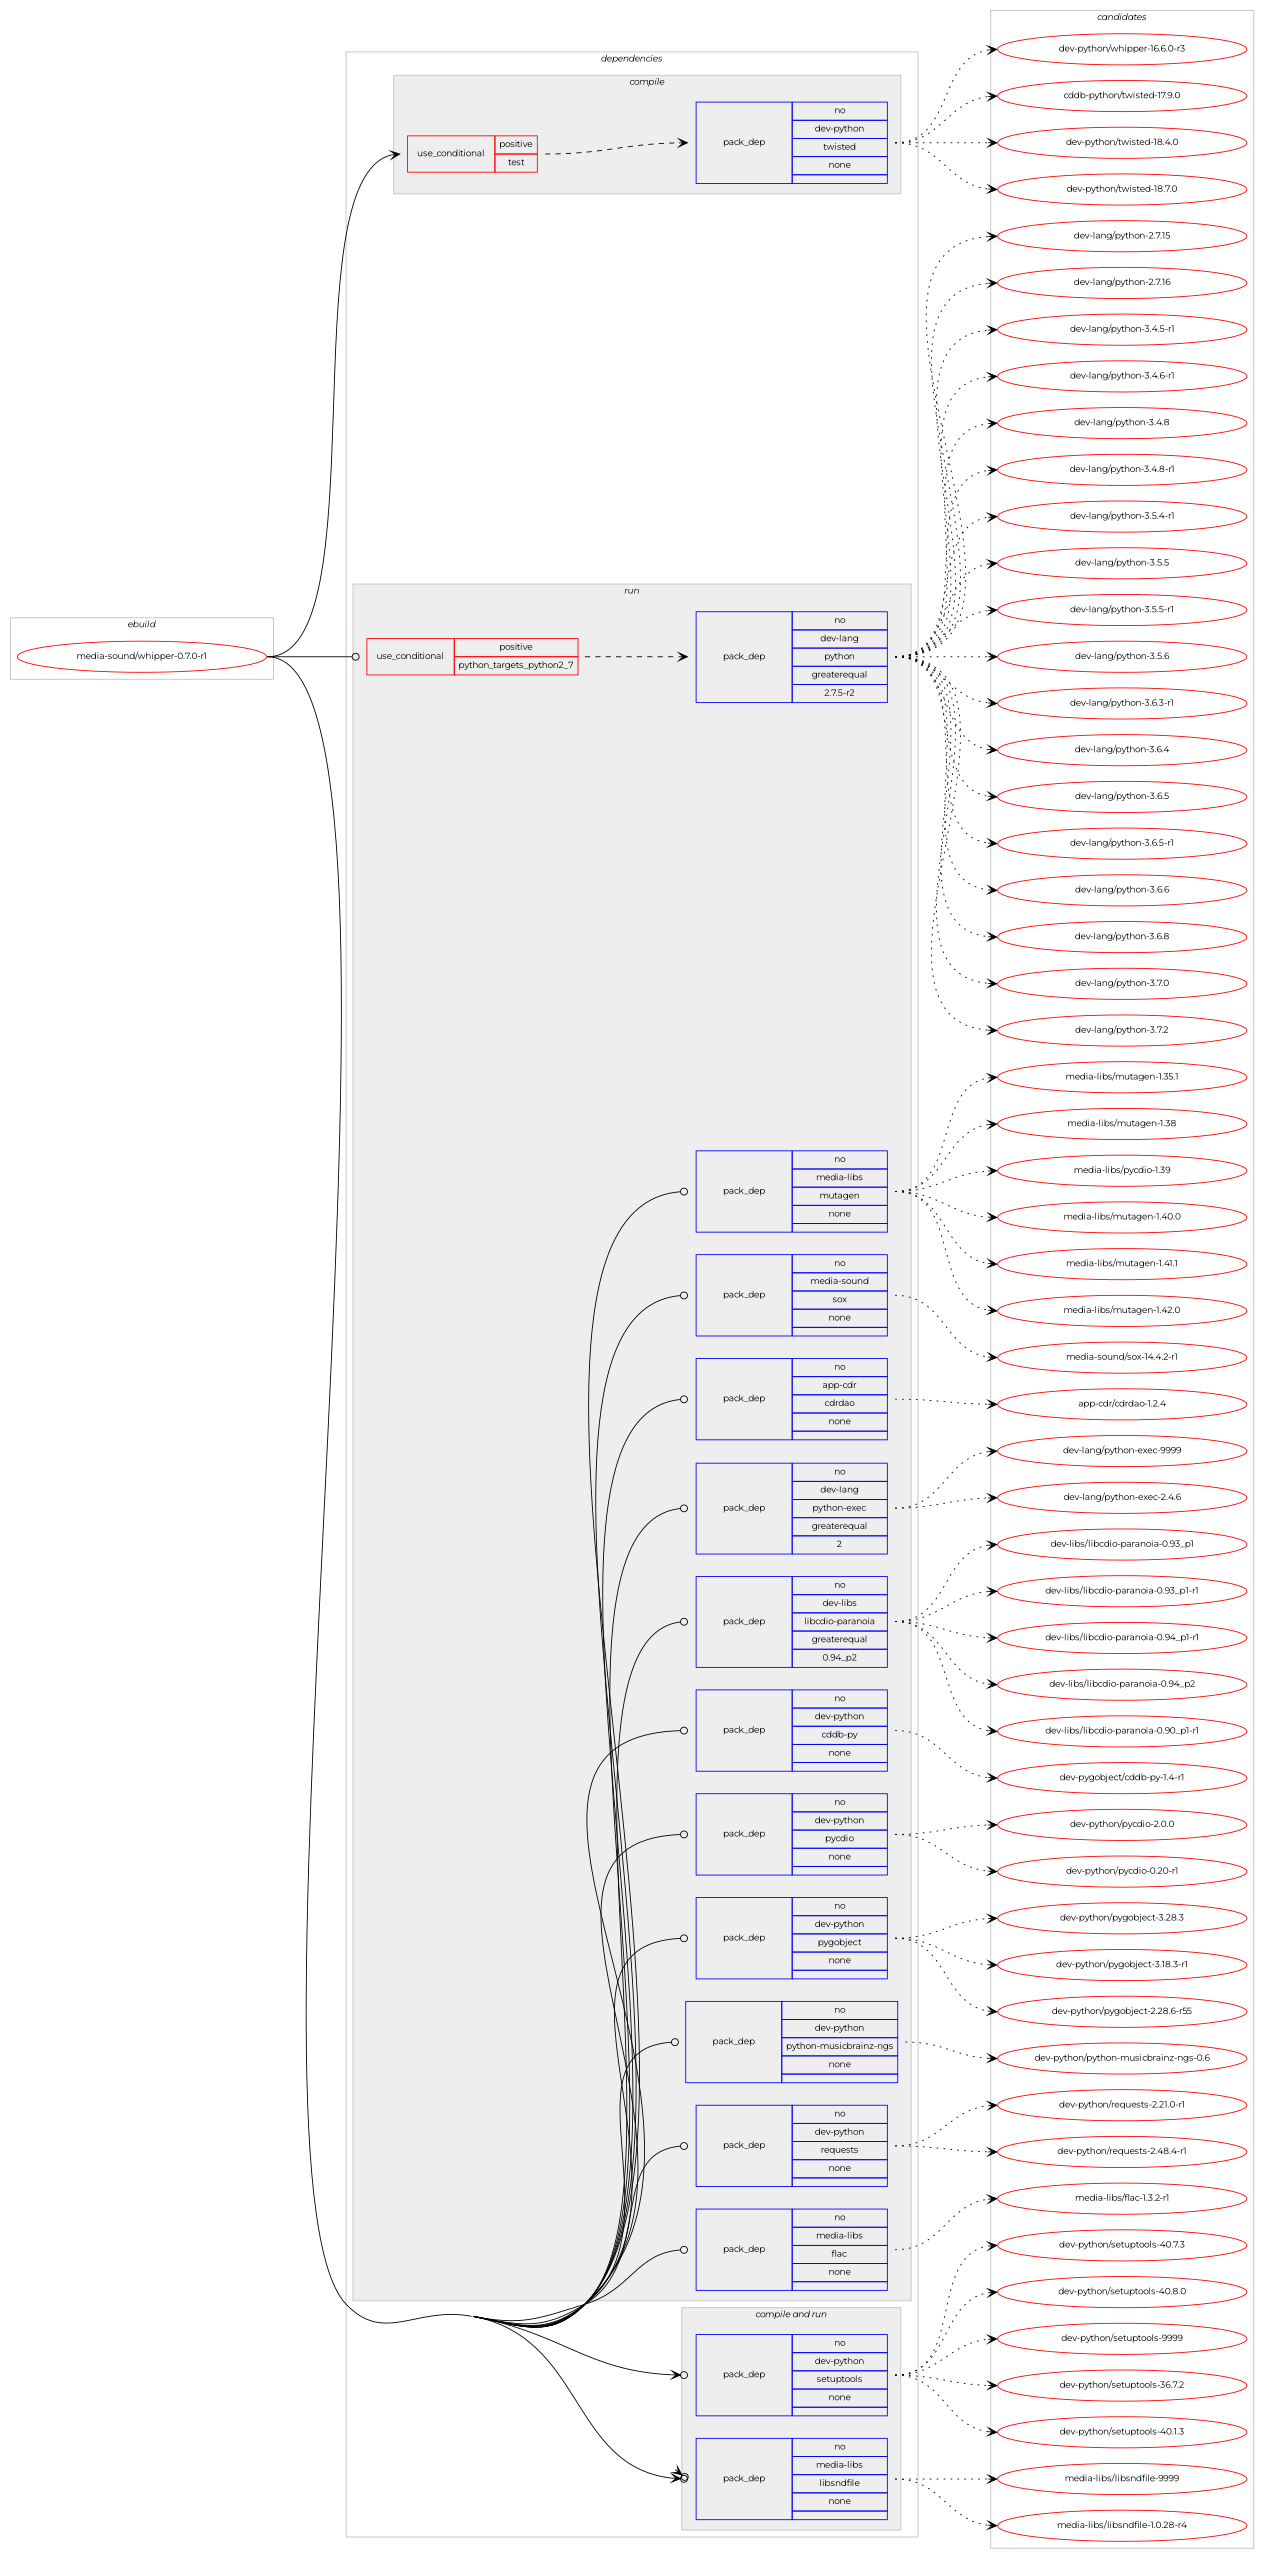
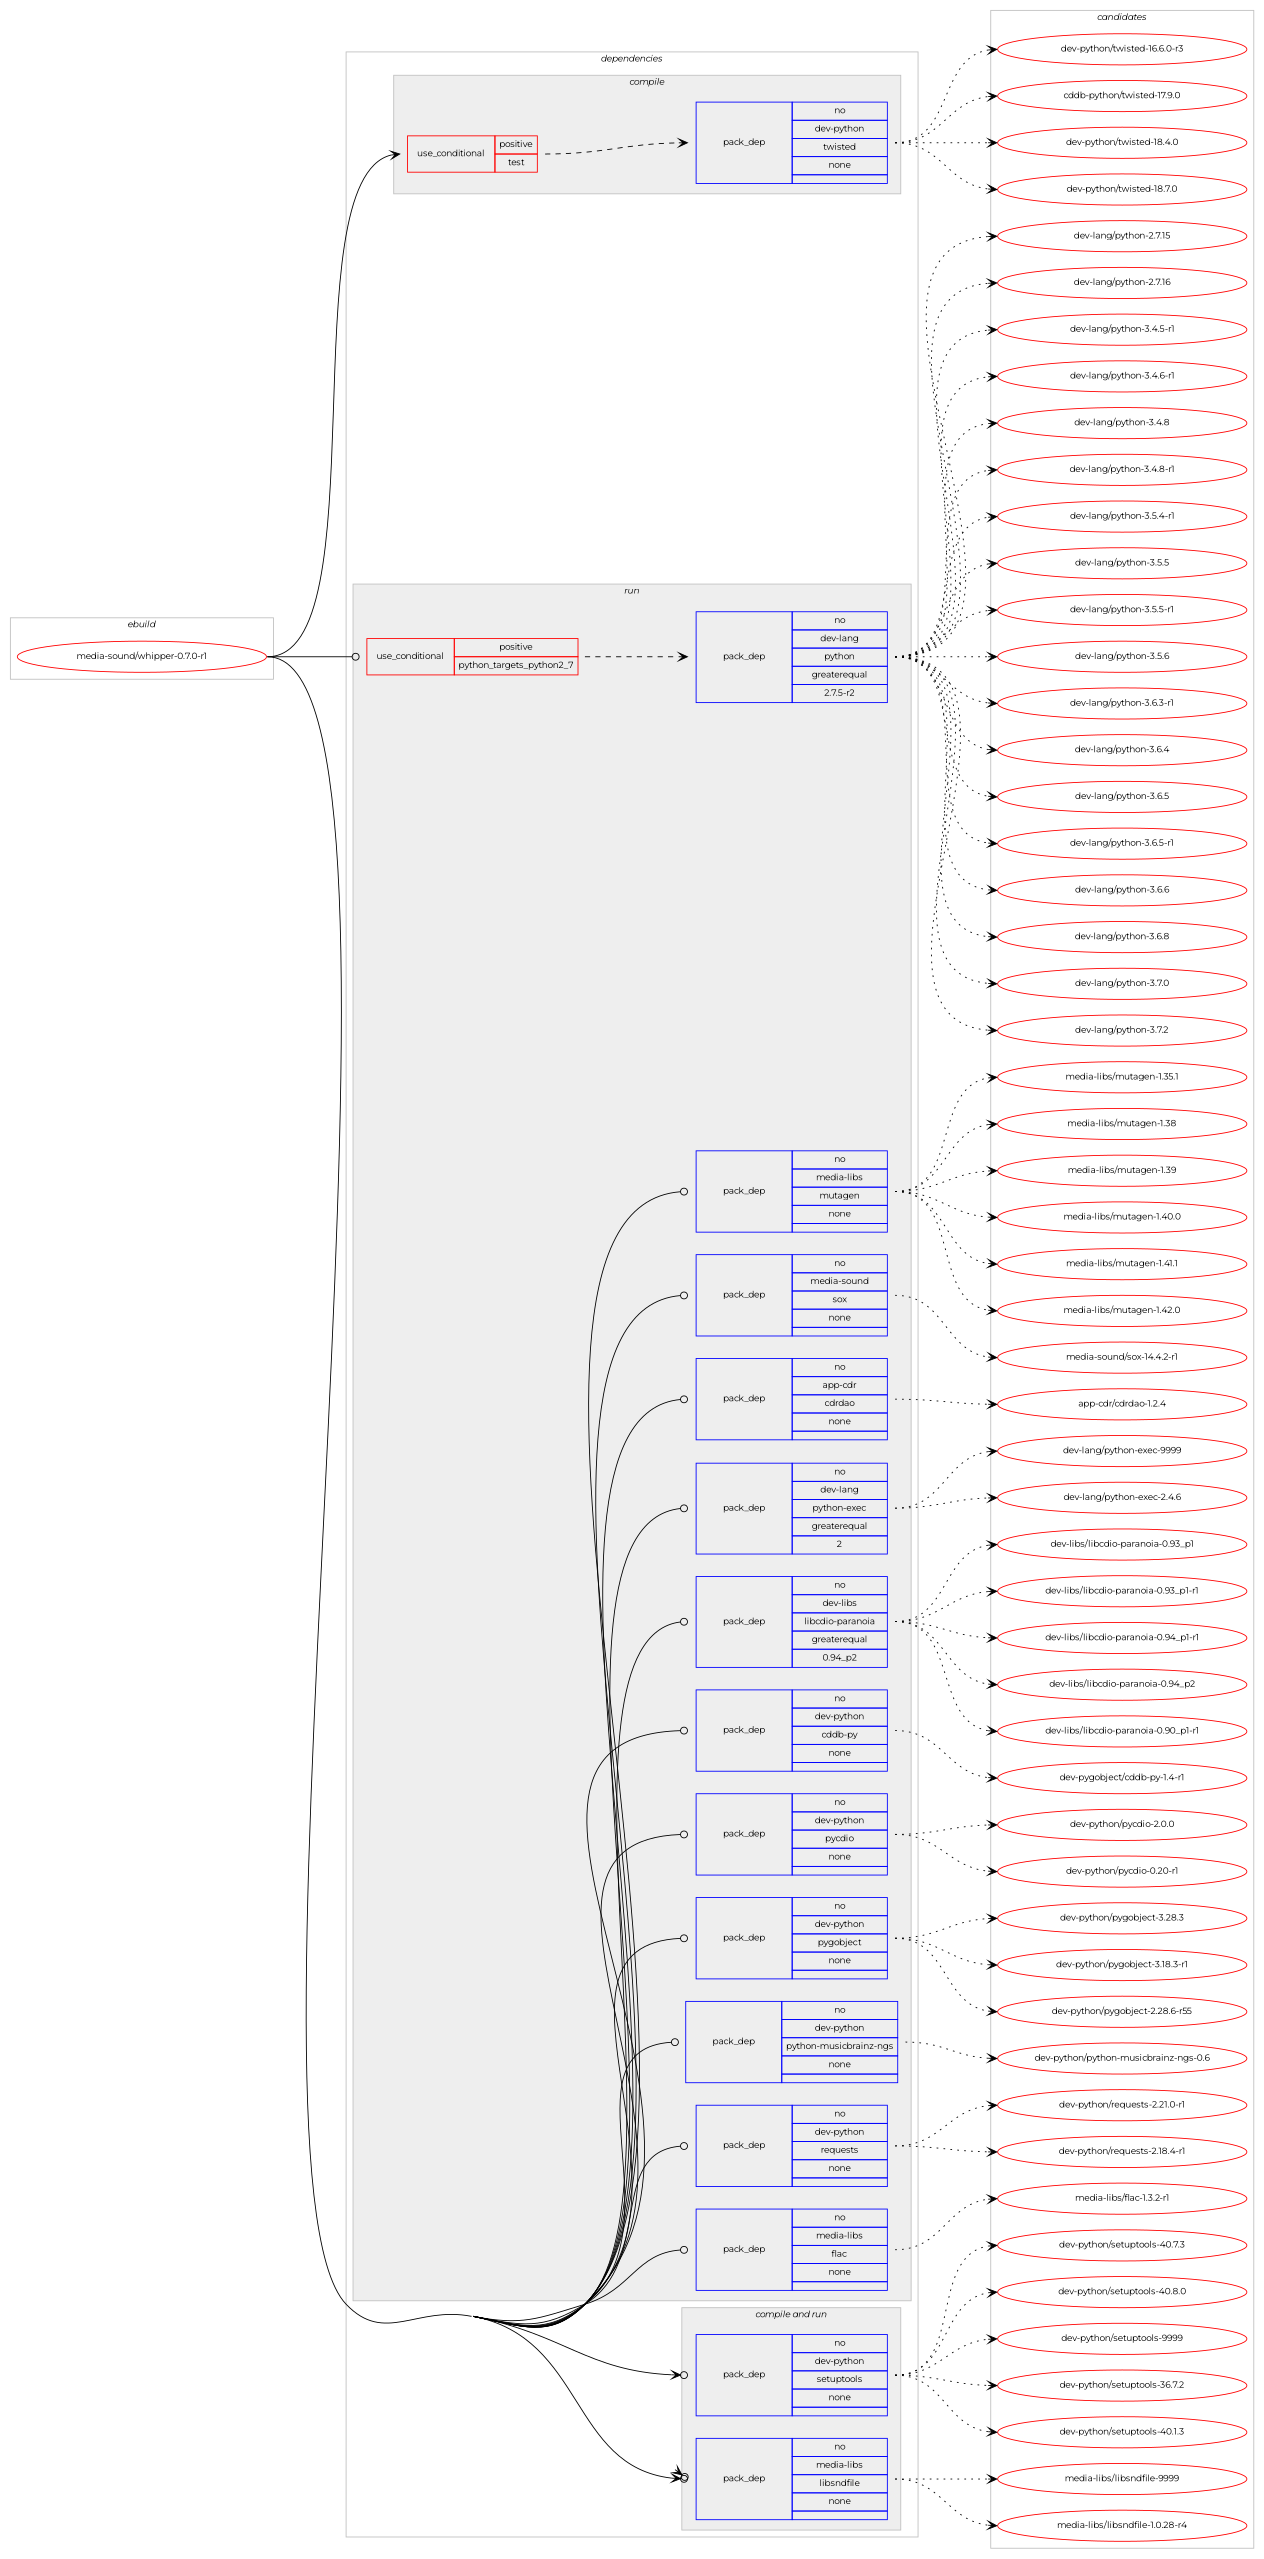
node "dev-python/whipper-16.6.0-r3": label "dev-python/whipper-16.6.0-r3" -> "dev-python/twisted-16.6.0-r3"
node "media-libs/pycdio-1.39": label "media-libs/pycdio-1.39" -> "media-libs/mutagen-1.39"
node "dev-python/requests-2.48.4-r1": label "dev-python/requests-2.48.4-r1" -> "dev-python/requests-2.18.4-r1"
